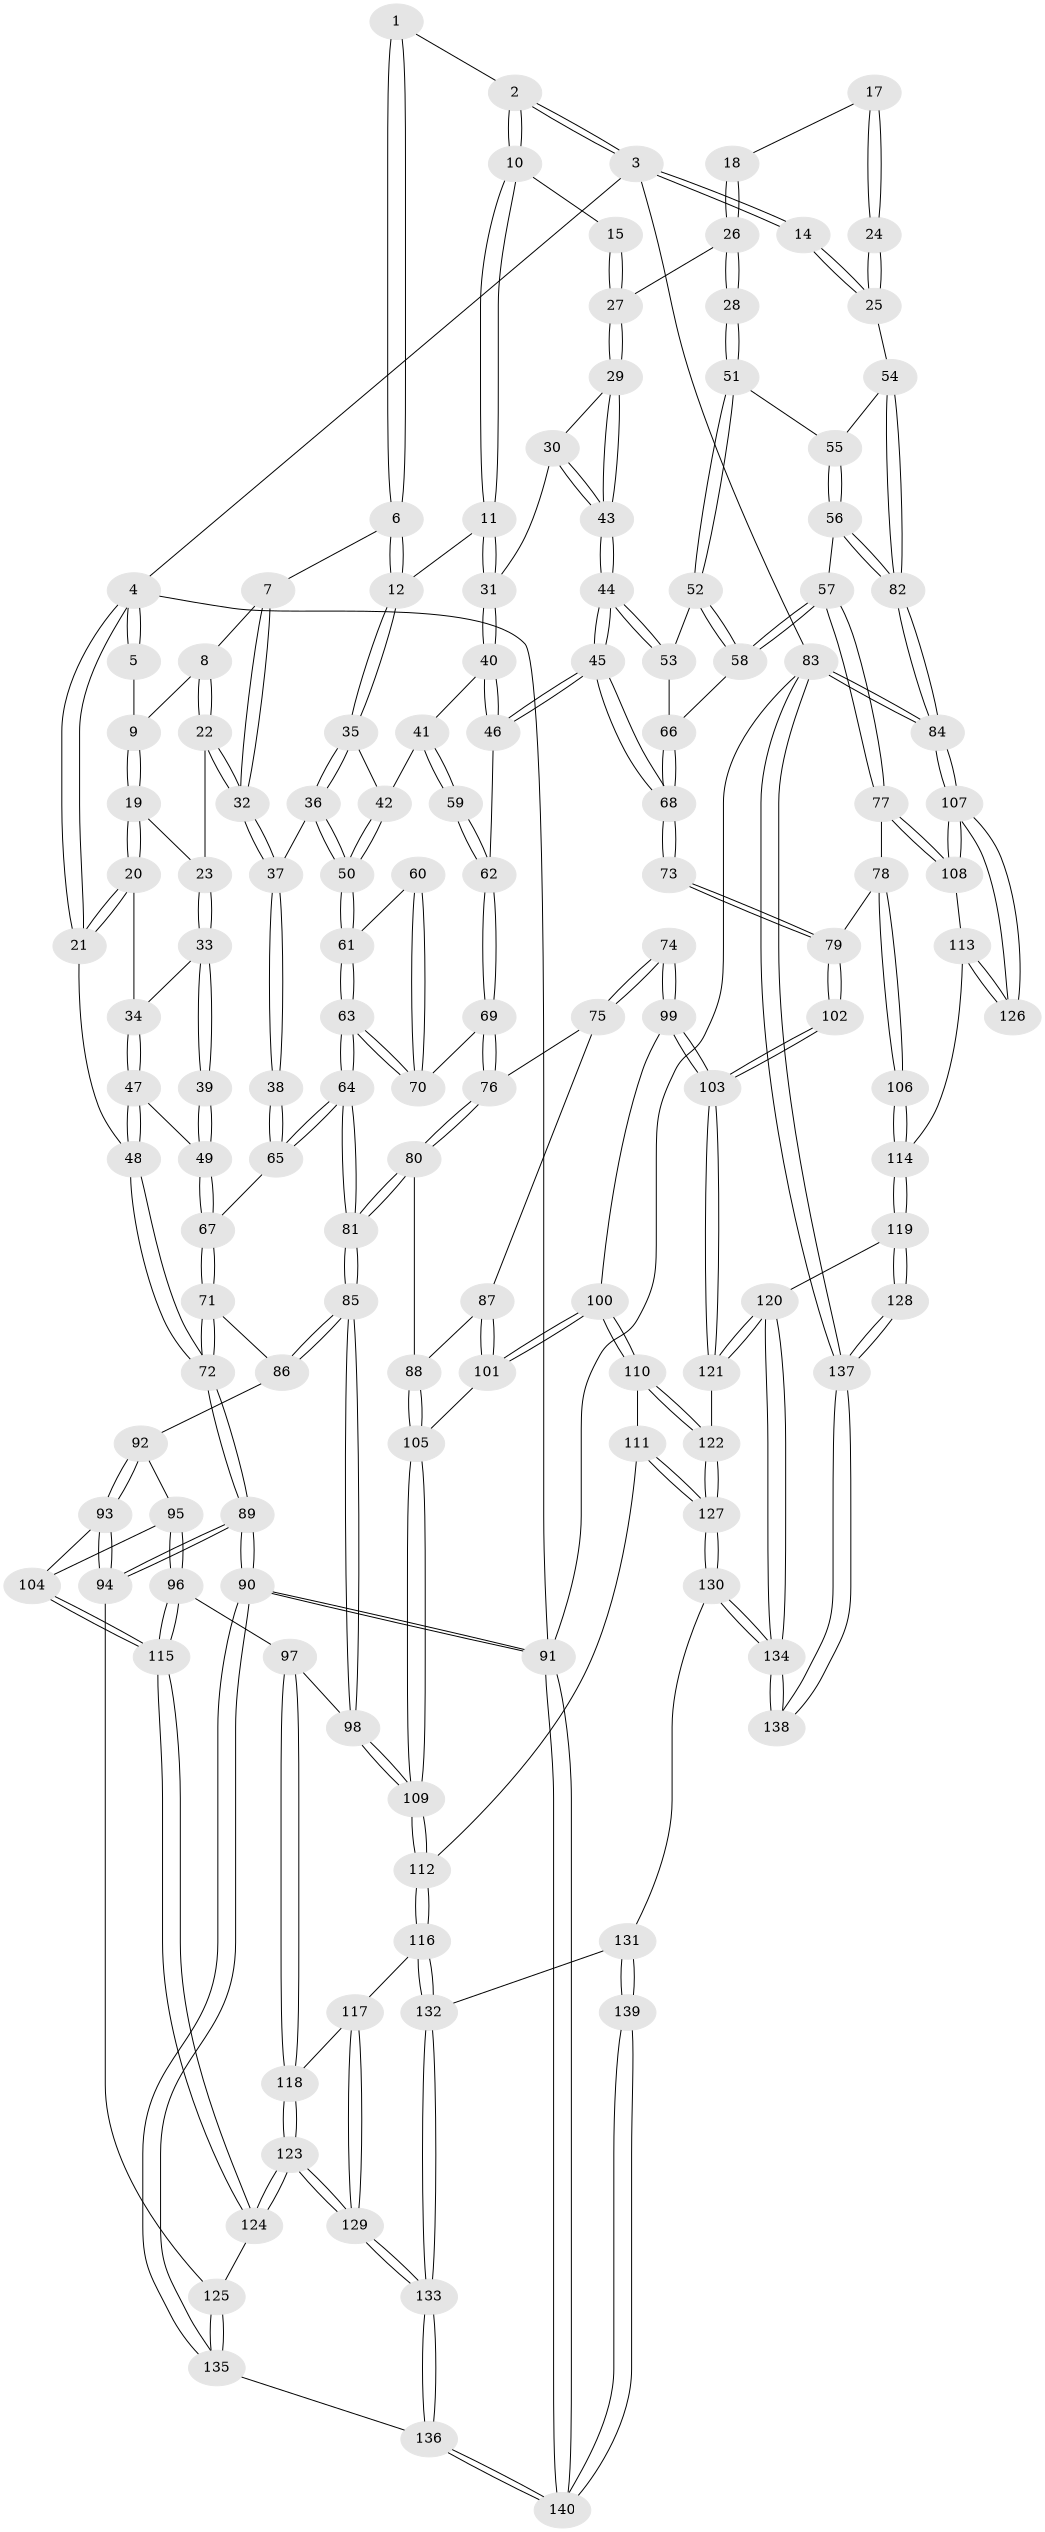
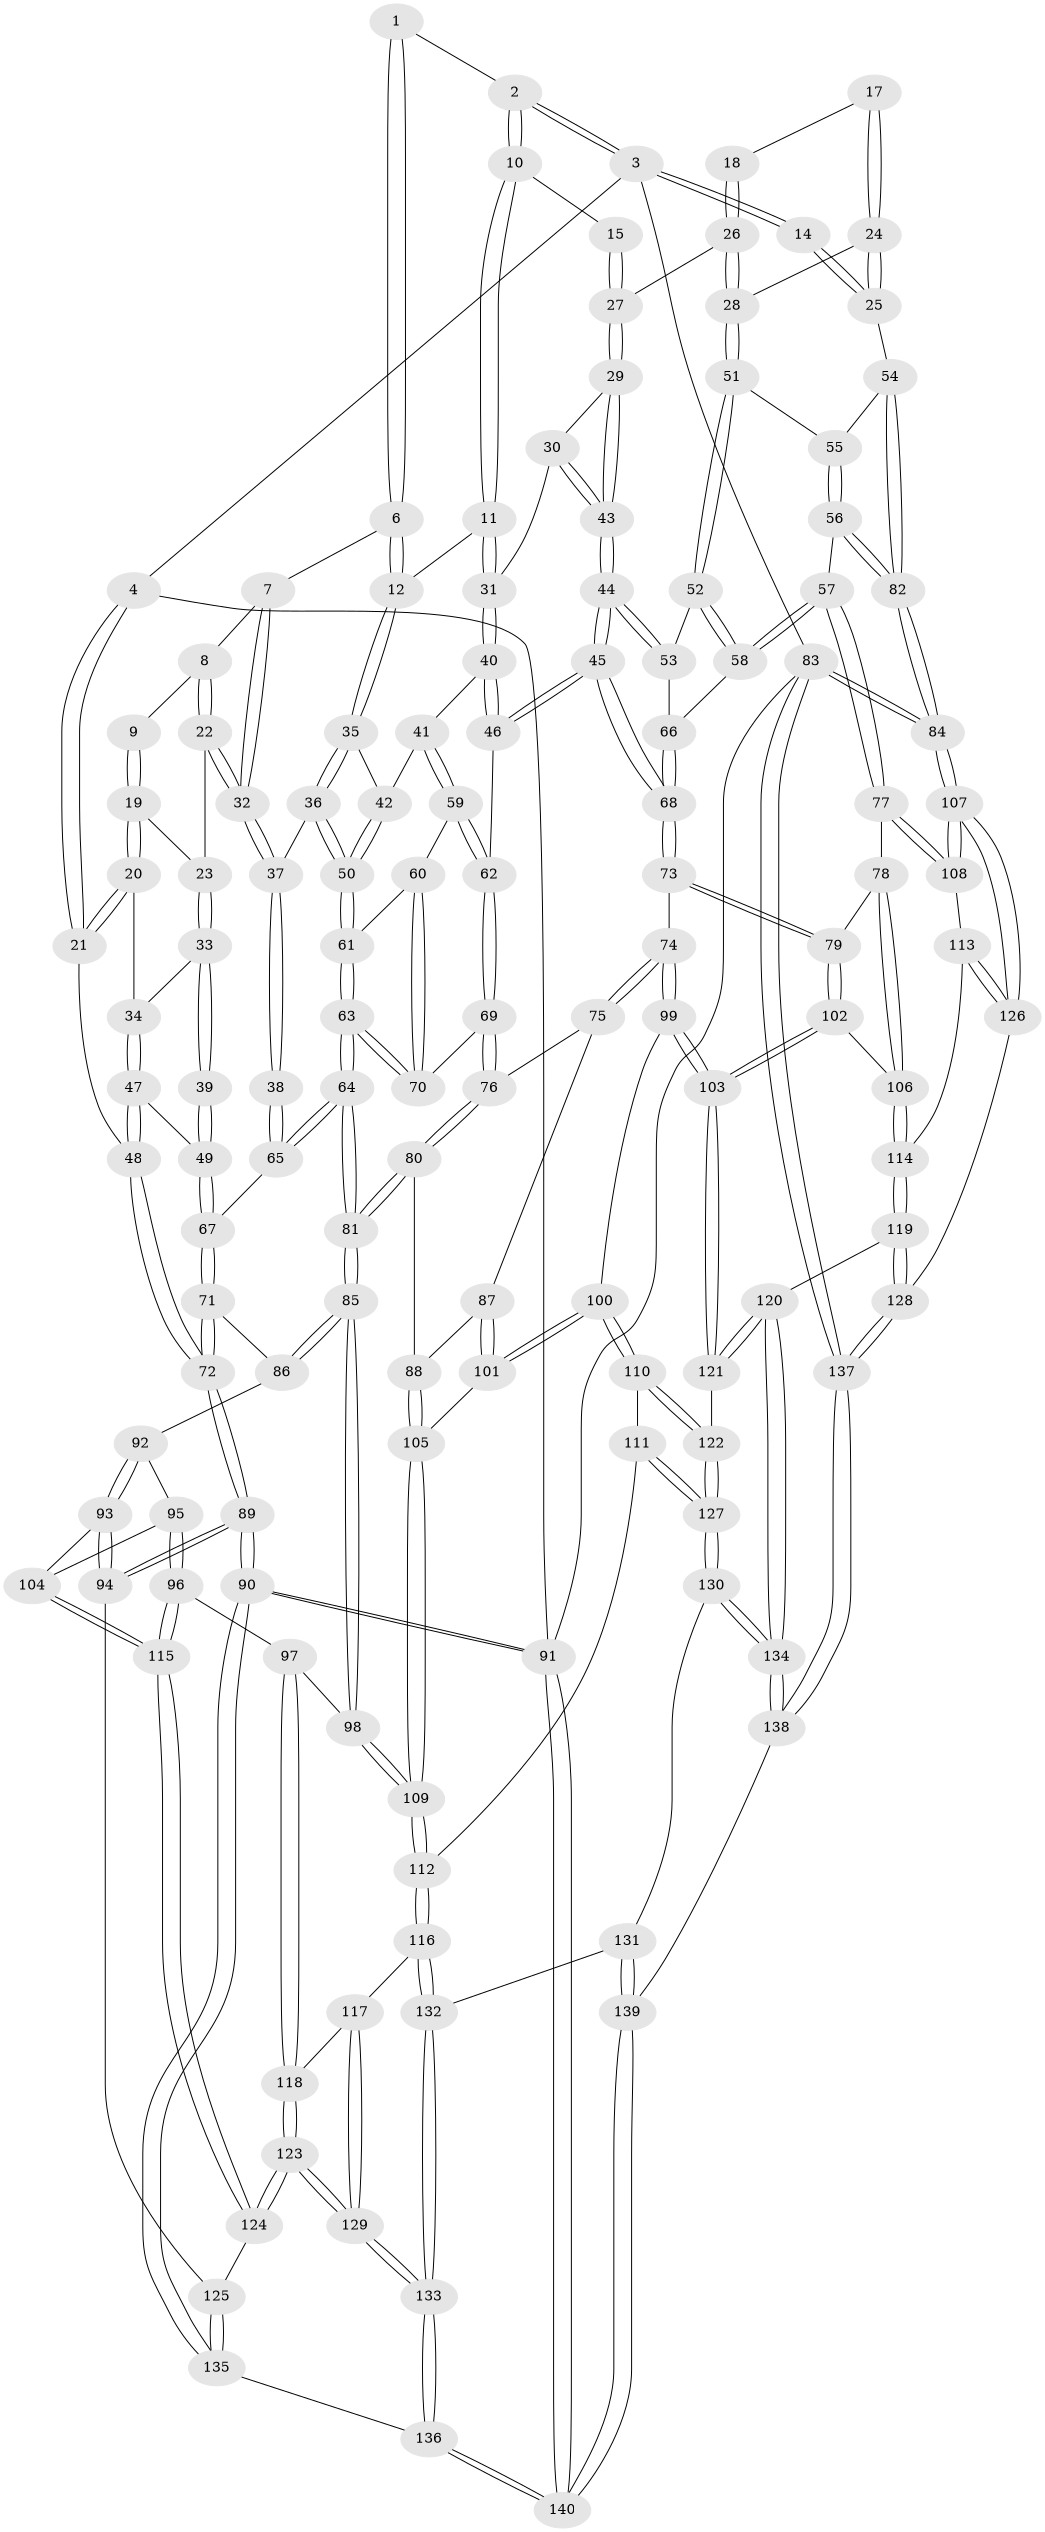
edge "24" -- "28": added
node "5": removed
edge "59" -- "60": added
edge "73" -- "74": added
edge "102" -- "106": added
edge "126" -- "128": added
edge "138" -- "139": added
